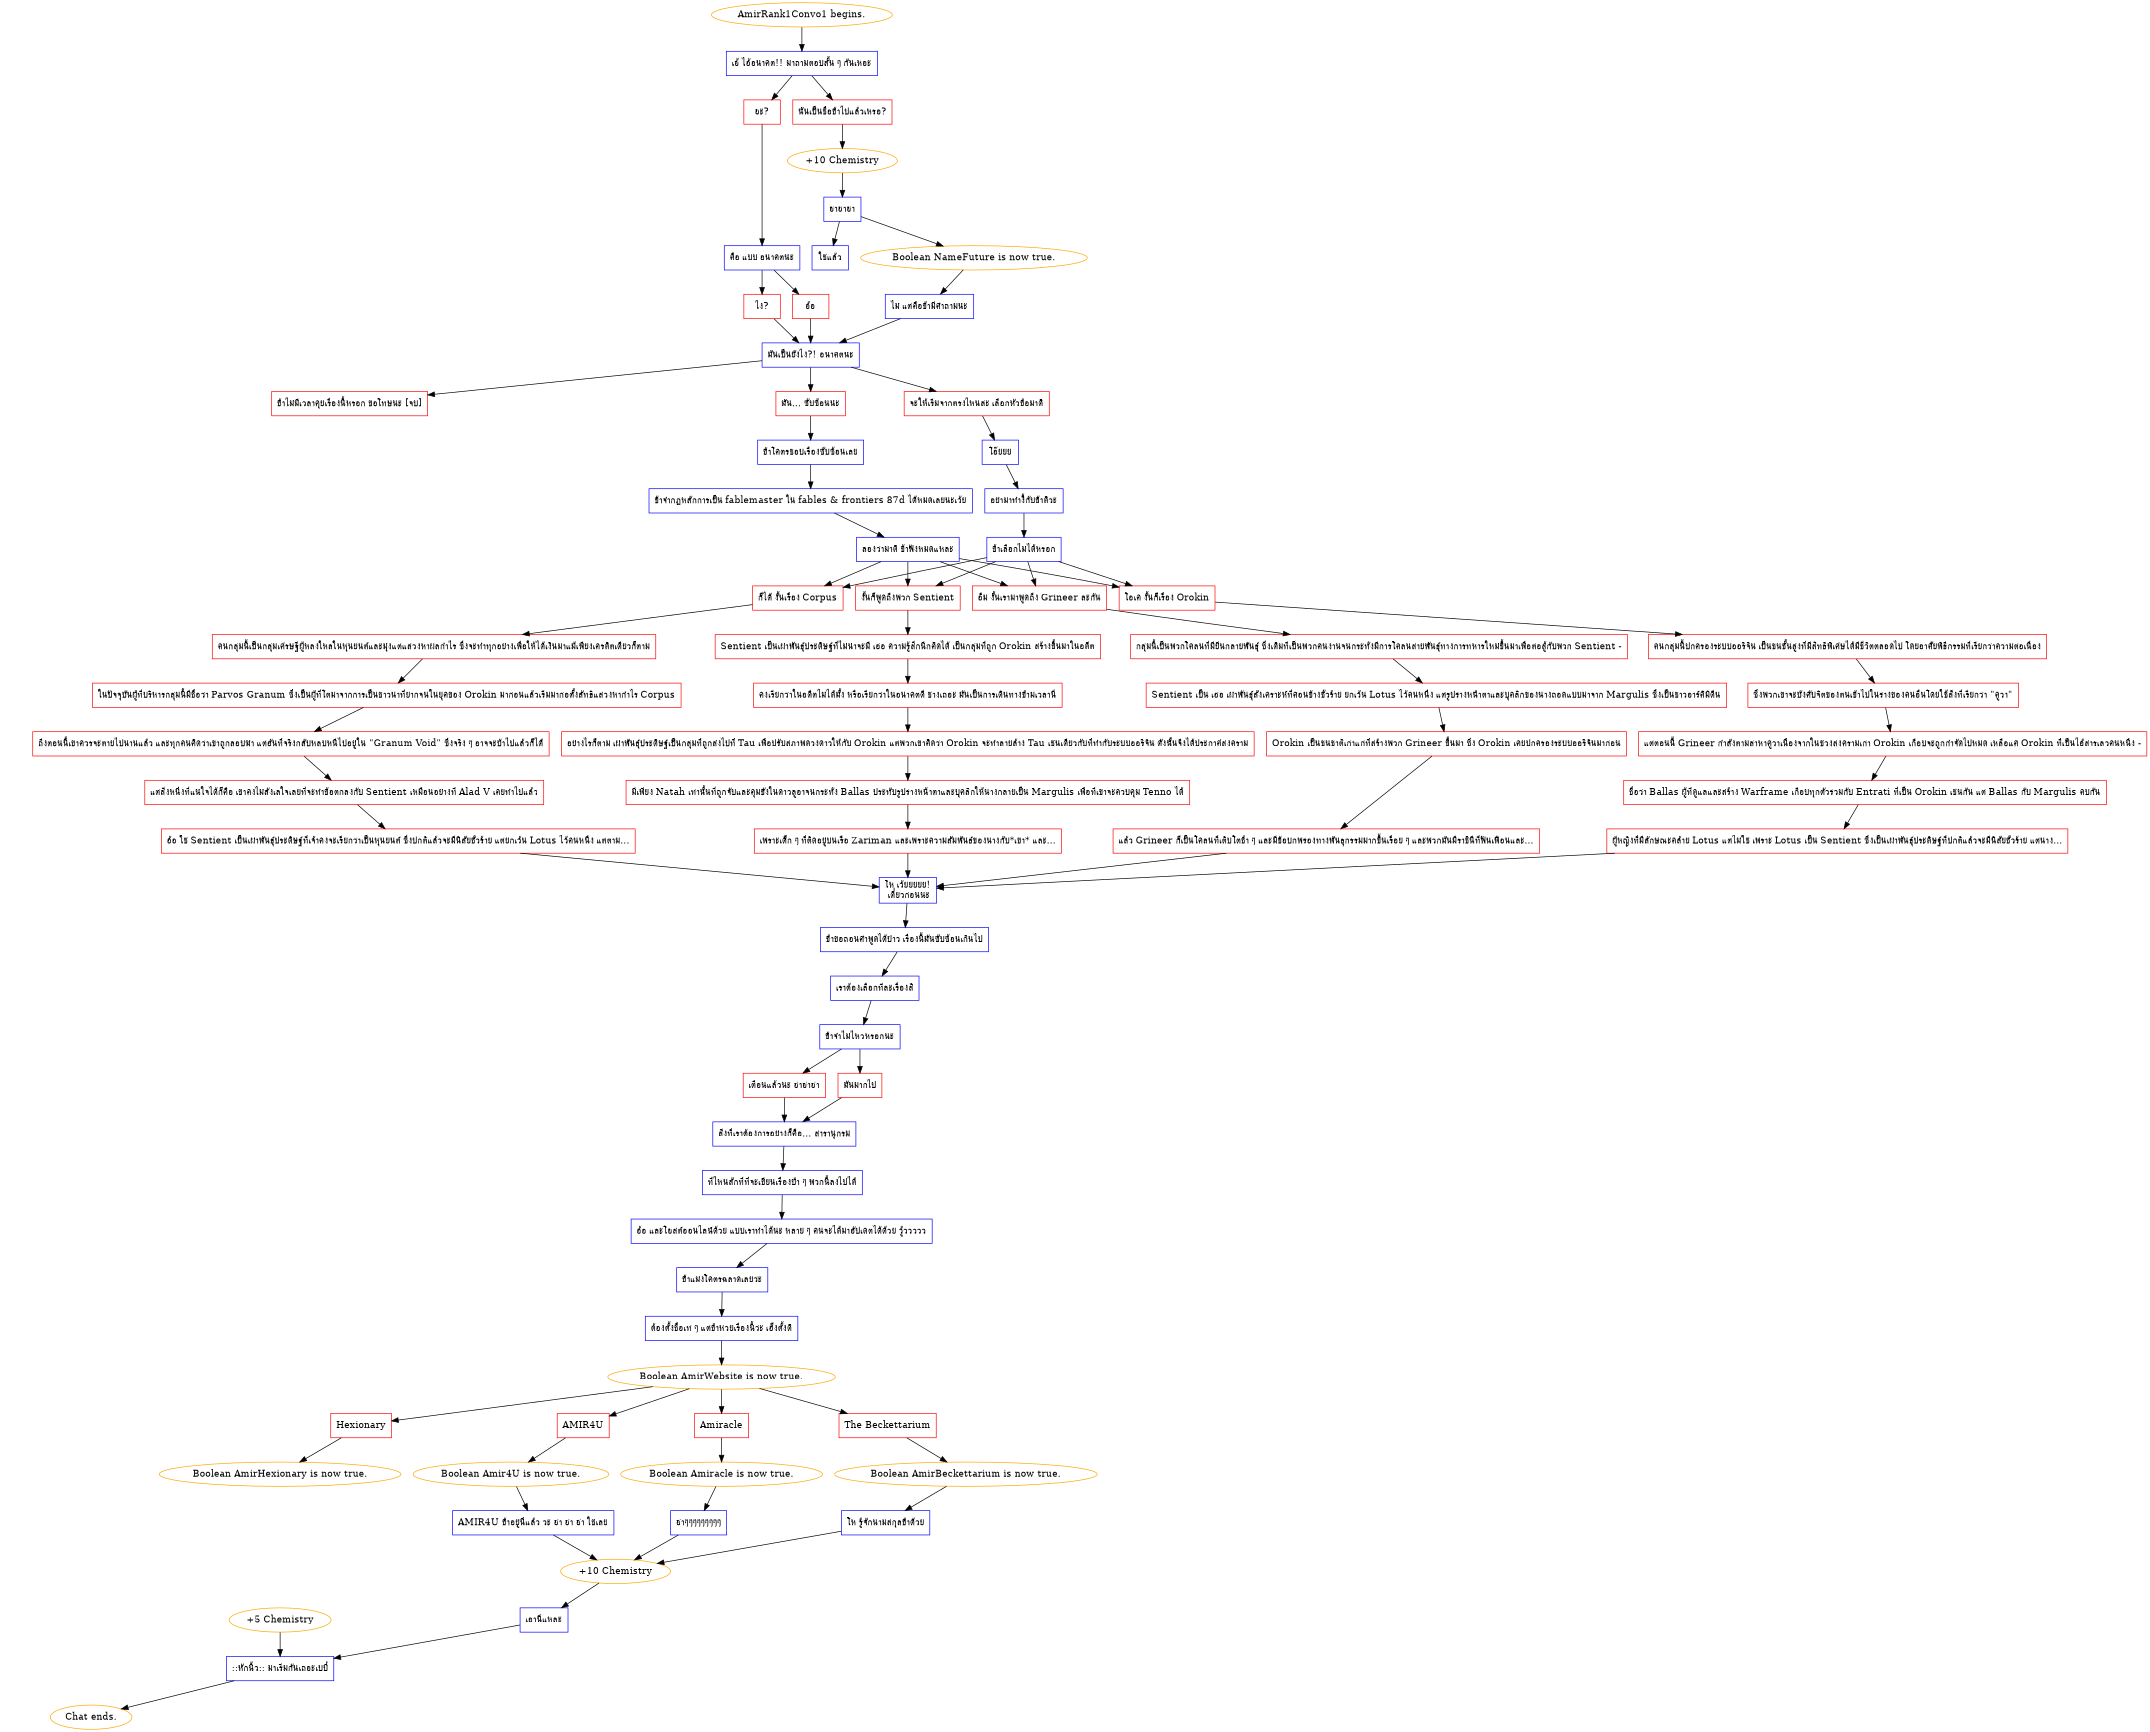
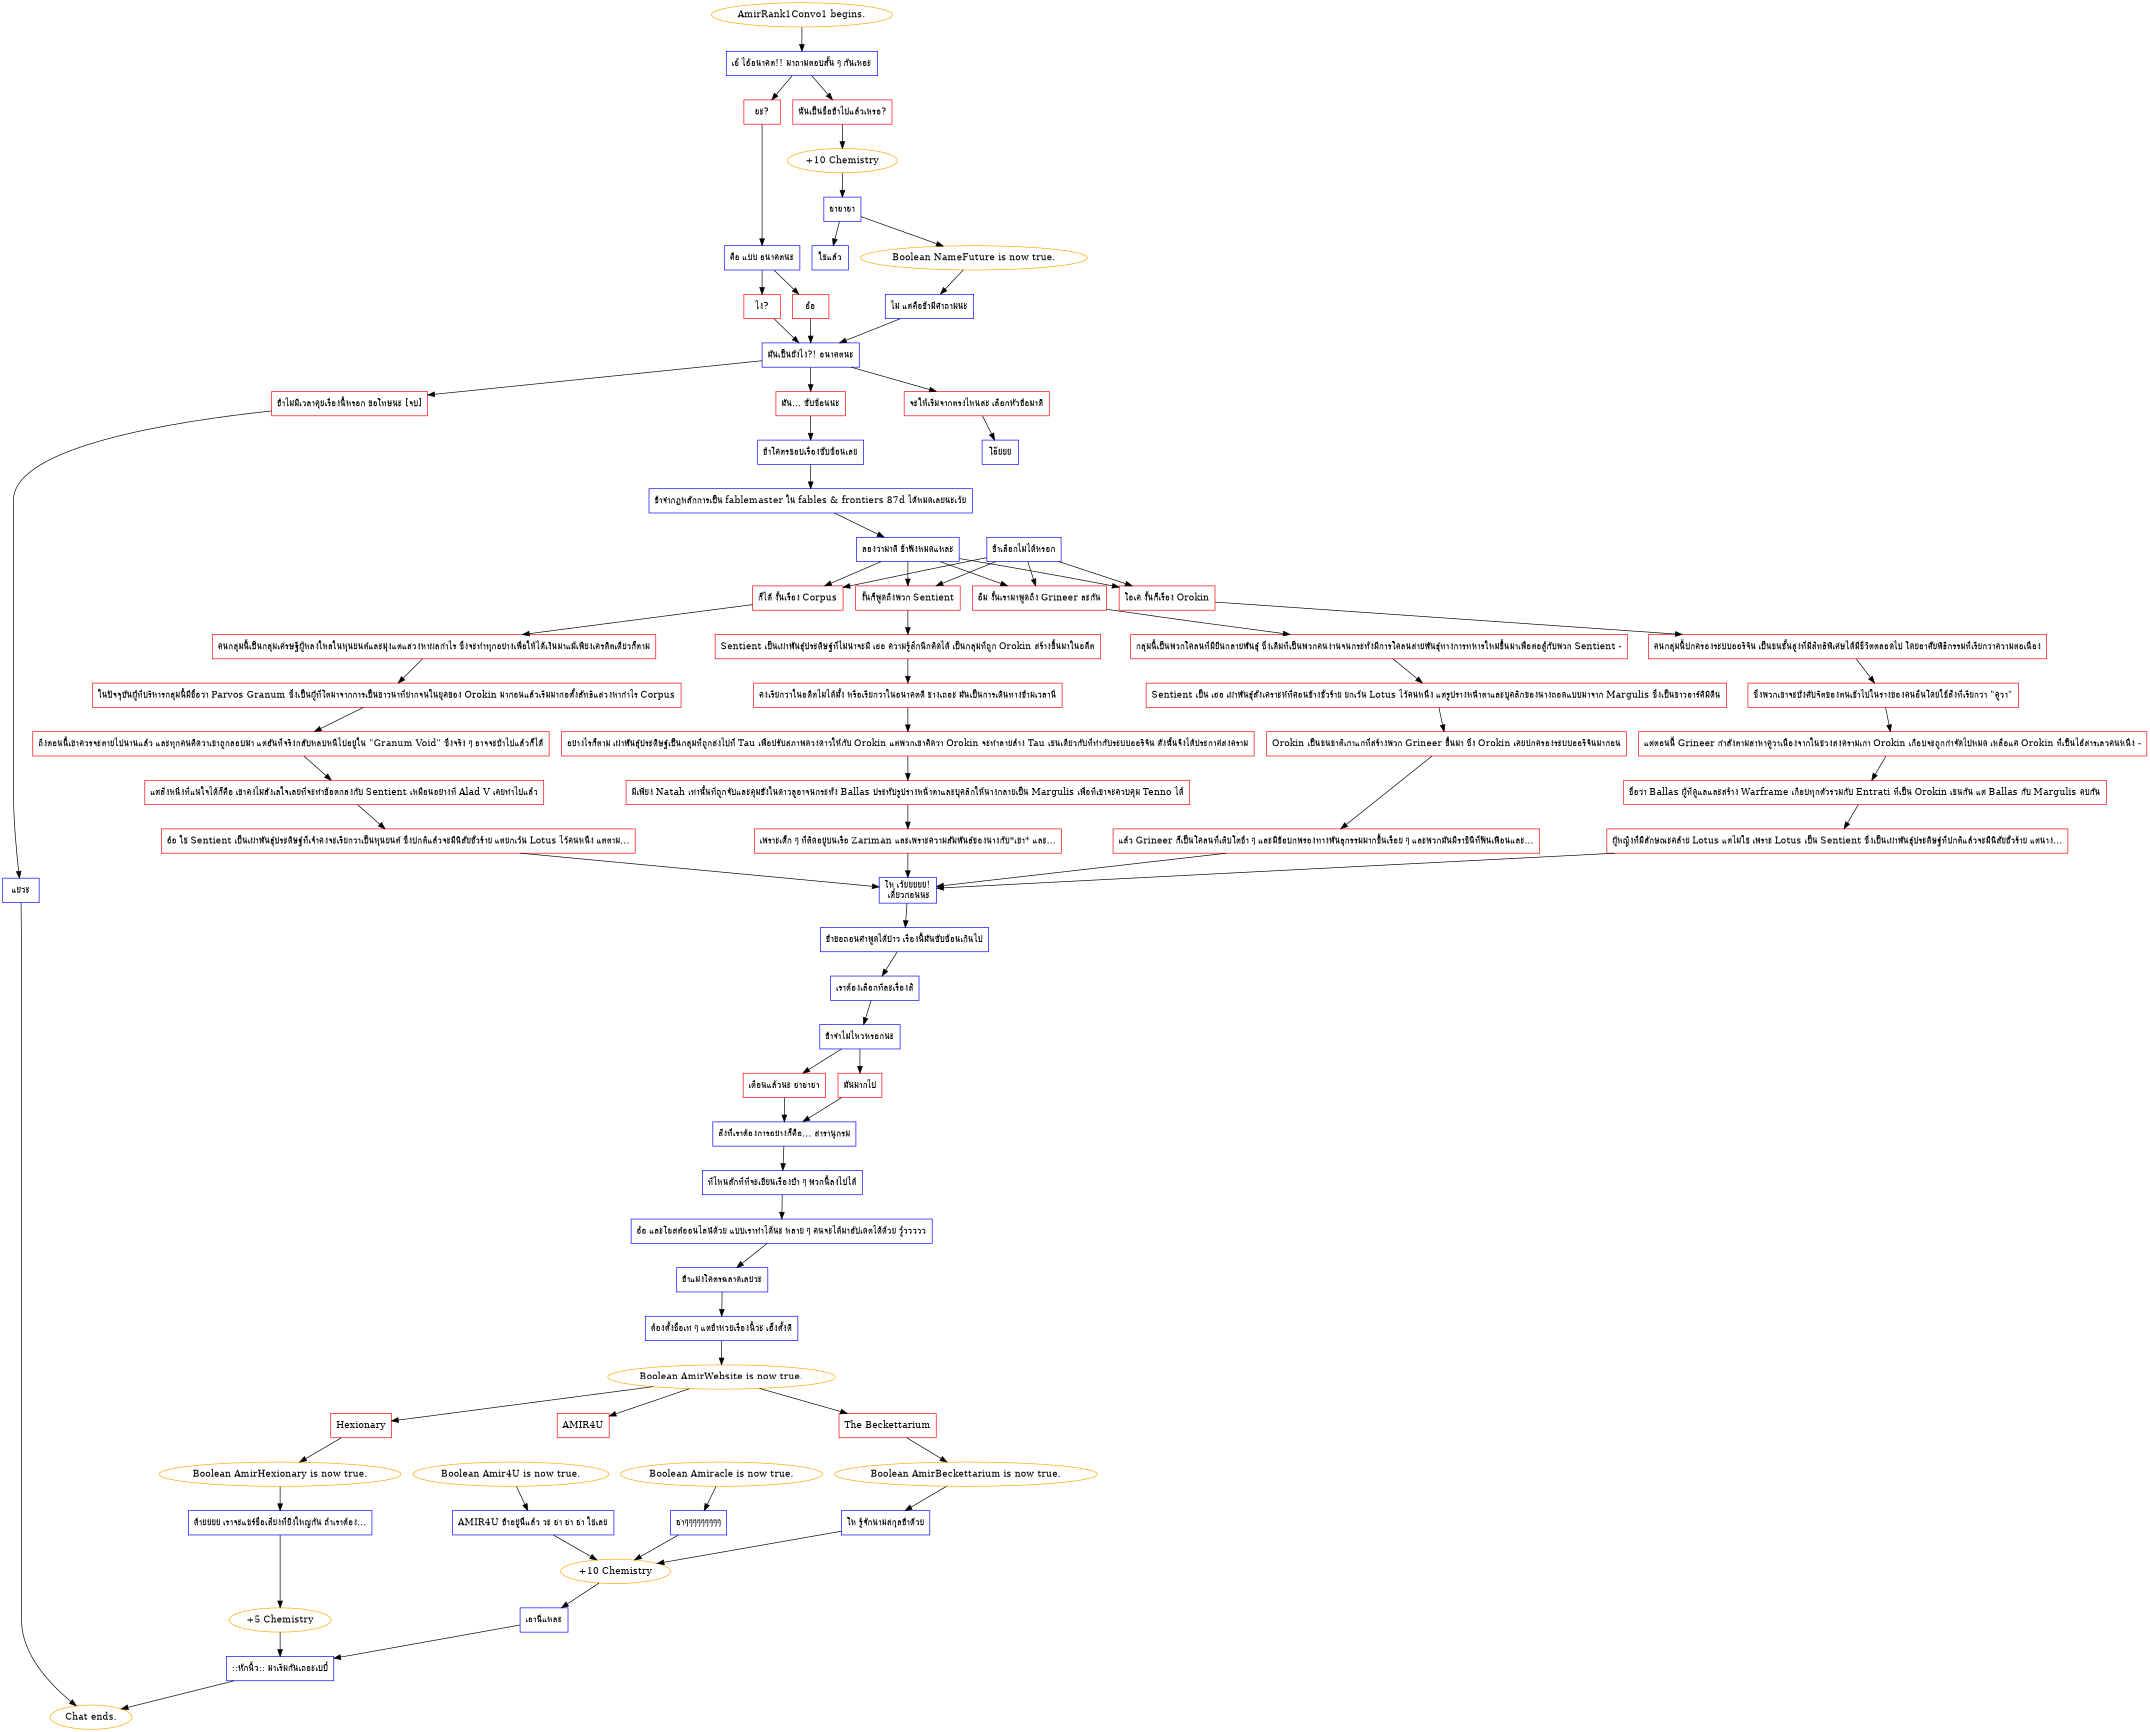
node "อย่ามาทำงี้กับข้าดิวะ": removed
node "แย่ว่ะ": added
node "Amiracle": removed
edge "AMIR4U" -> "Boolean Amir4U is now true.": removed
node "ด้ายยยย เราจะแชร์ชื่อเสียงที่ยิ่งใหญ่กัน ถ้าเราต้อง...": added
